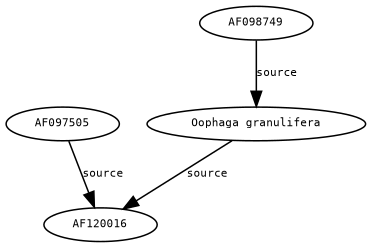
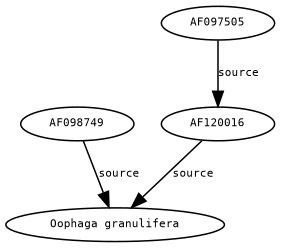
edge "Oophaga granulifera" -> "AF120016": reversed
